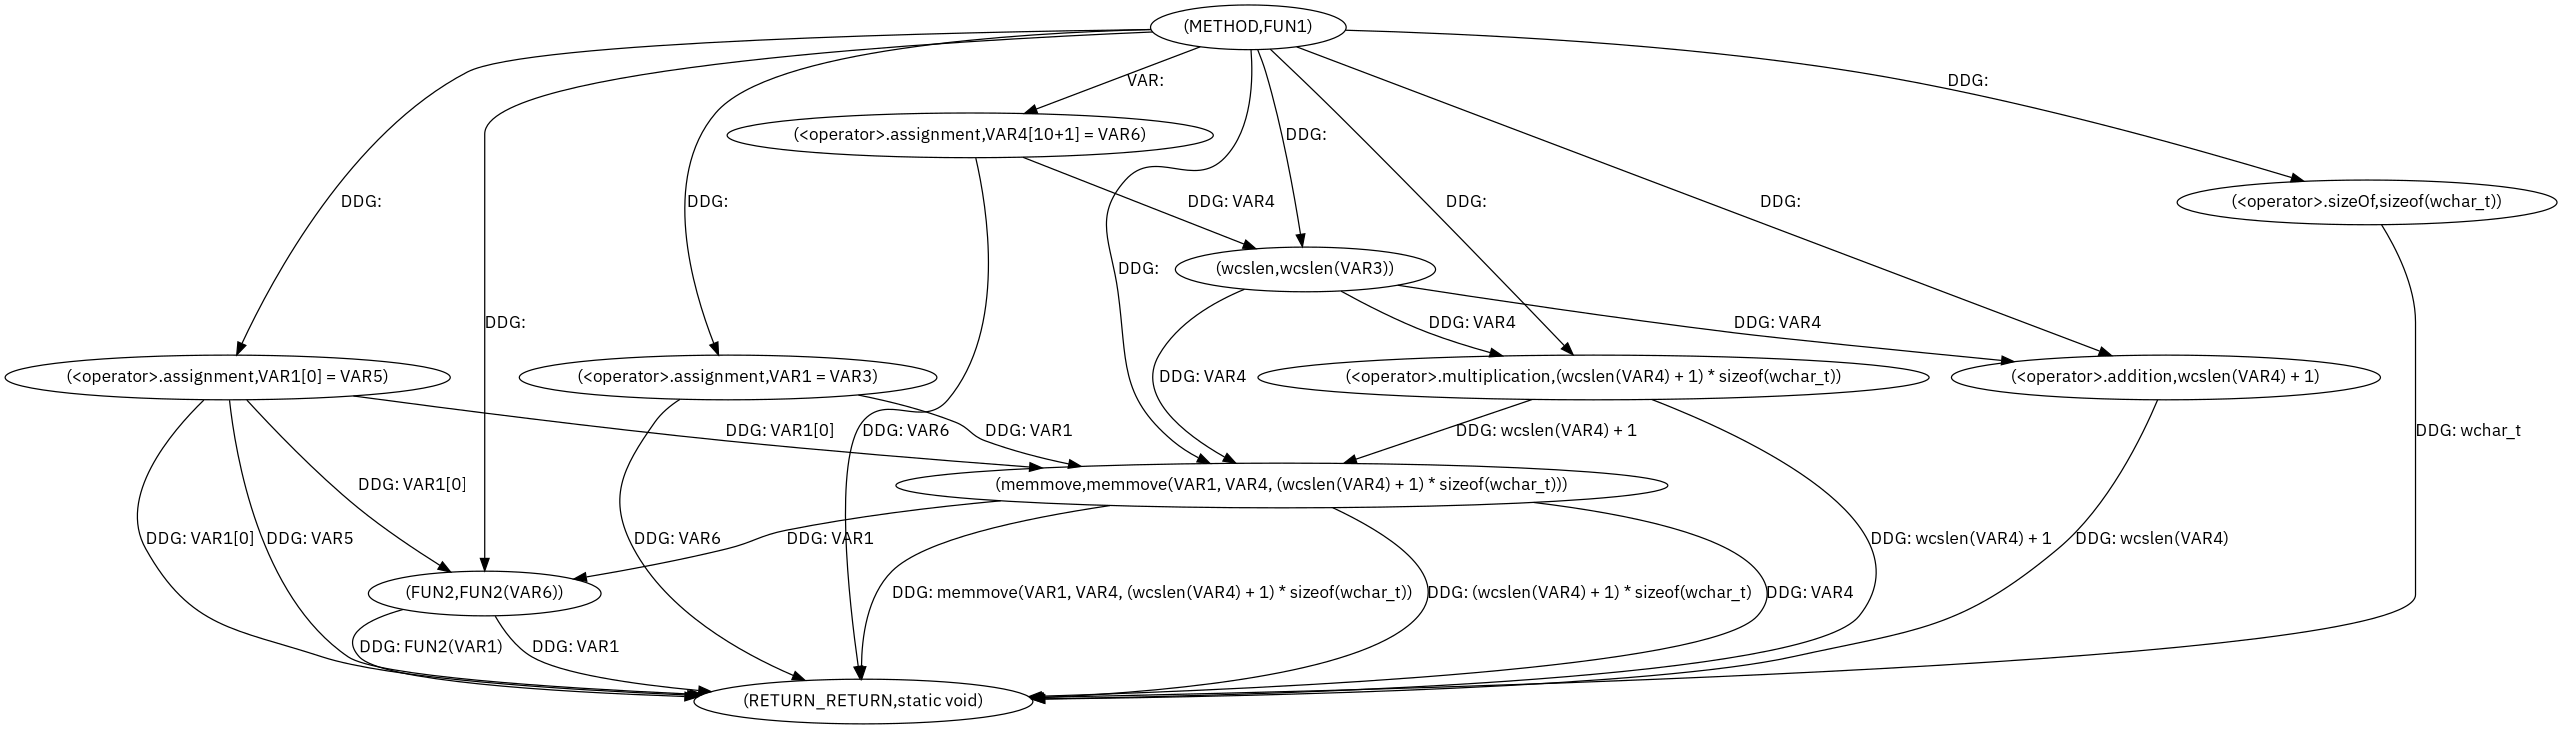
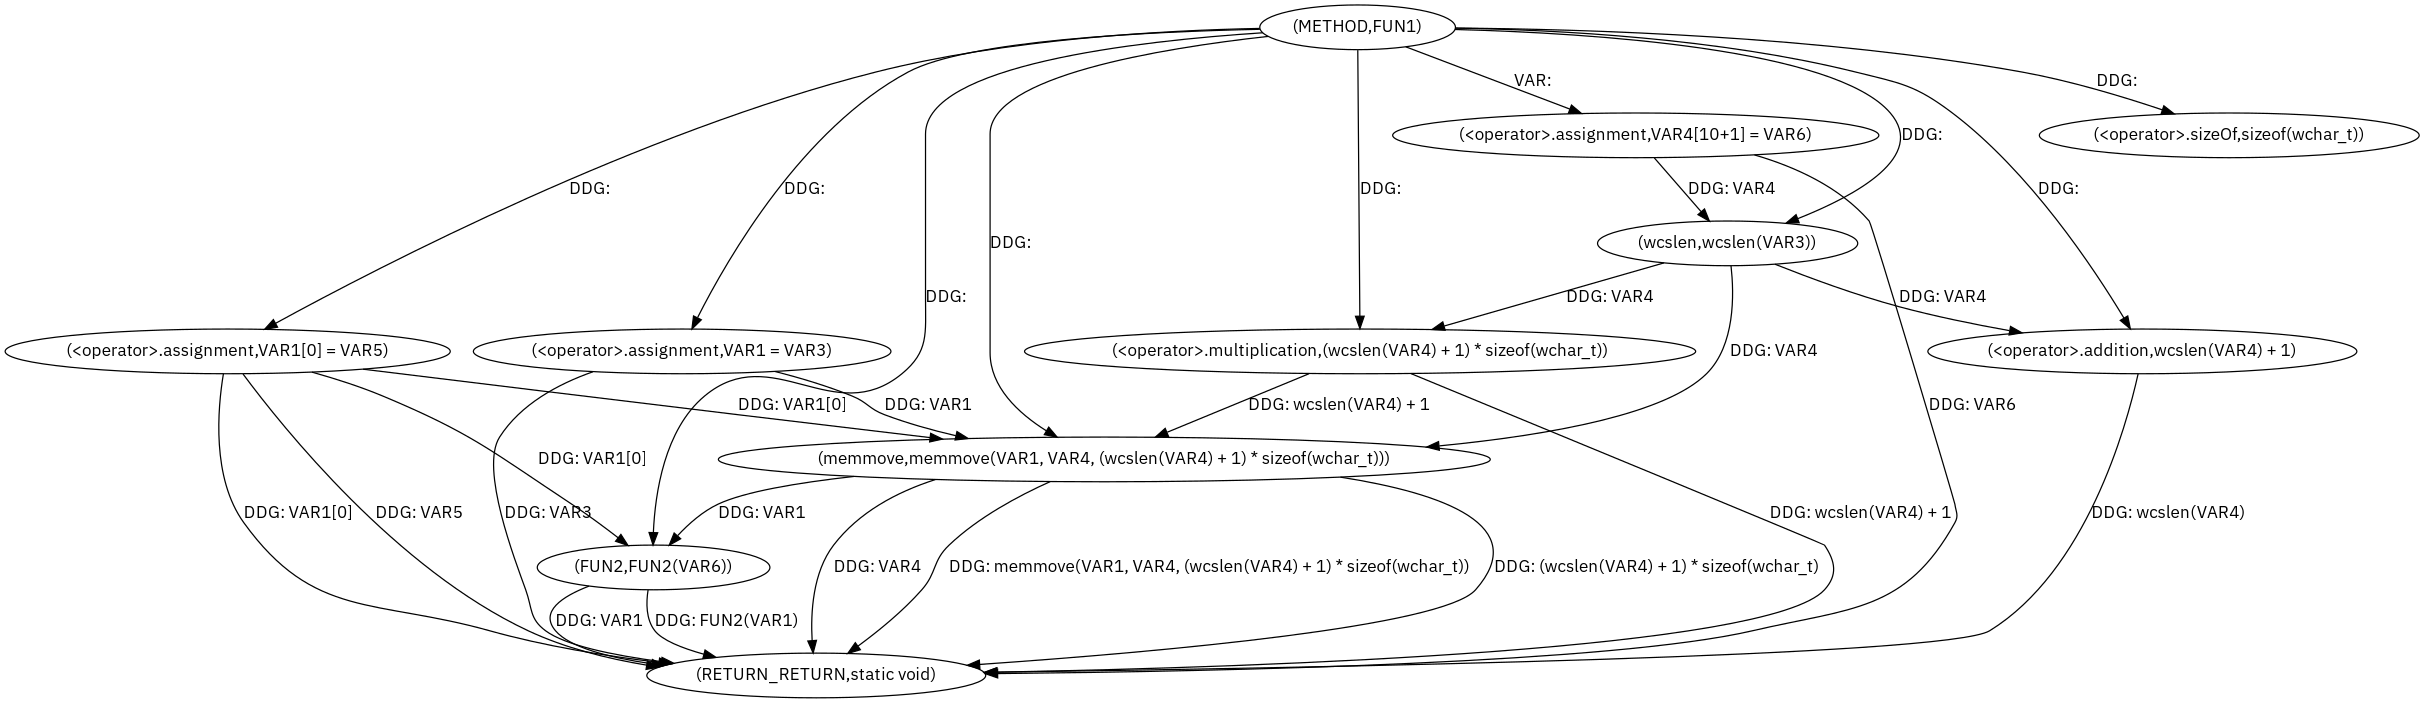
edge "(<operator>.assignment,VAR1 = VAR3)" -> "(RETURN_RETURN,static void)": label "DDG: VAR6" -> "DDG: VAR3"
edge "(<operator>.sizeOf,sizeof(wchar_t))" -> "(RETURN_RETURN,static void)": removed, label "DDG: wchar_t"
